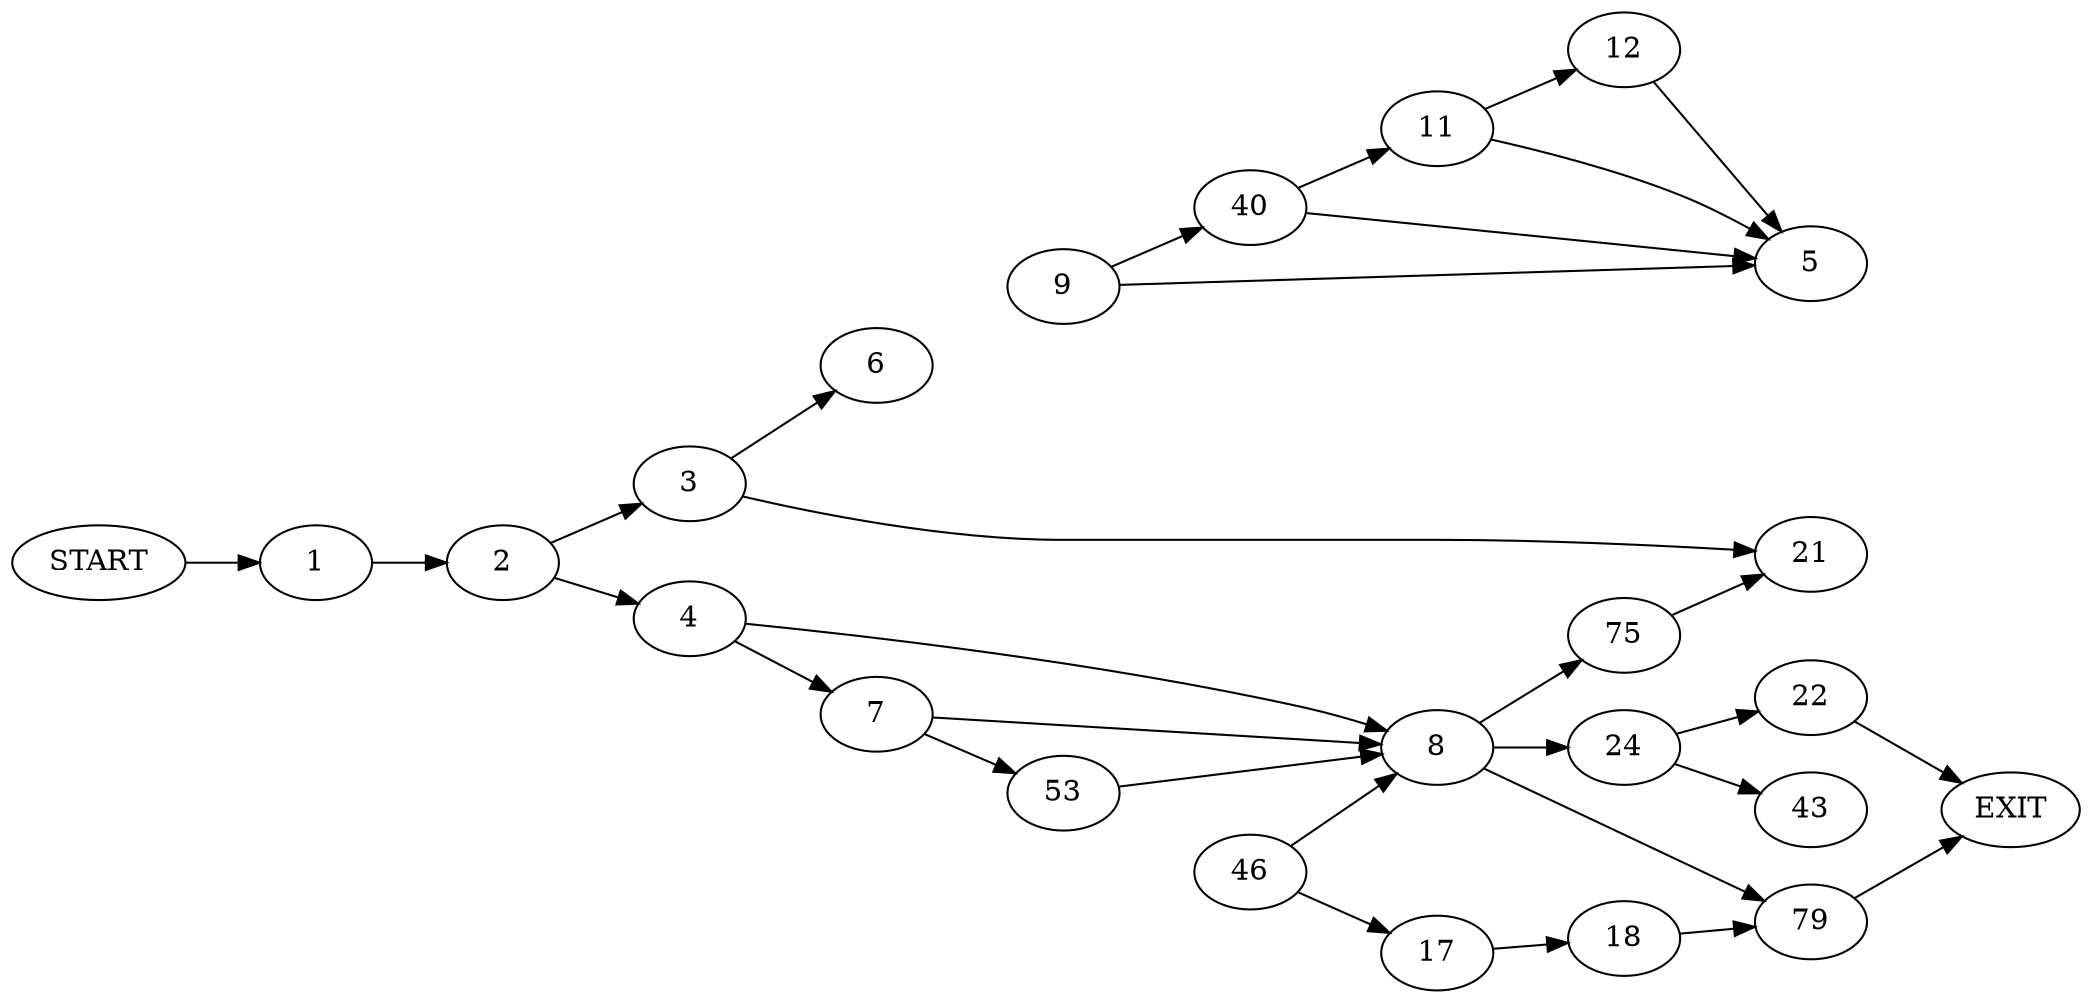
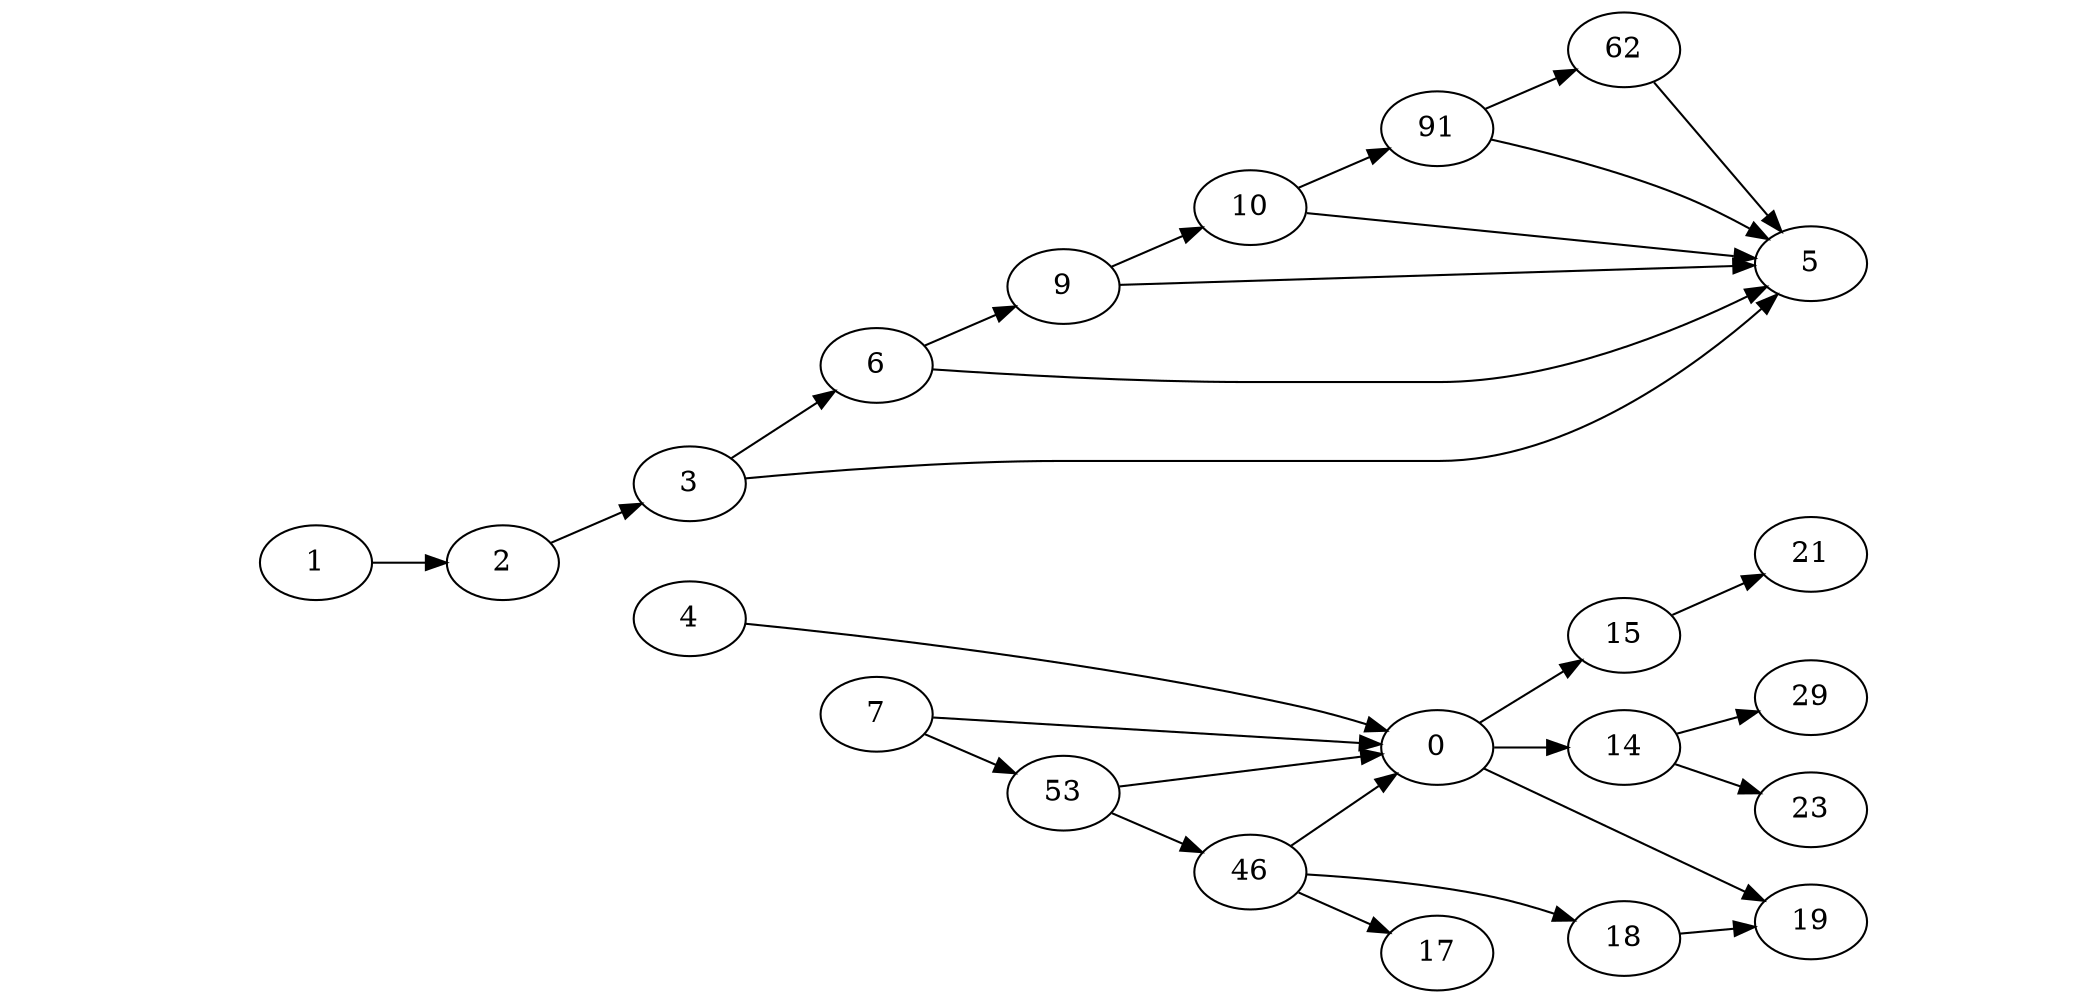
node "12": label "12" -> "62"
node "11": label "11" -> "91"
node "40": label "40" -> "10"
edge "6" -> "9": added
edge "6" -> "5": added
edge "3" -> "21": now "3" -> "5"
node "START": removed
edge "2" -> "4": removed
node "75": label "75" -> "15"
edge "4" -> "7": removed
node "22": label "22" -> "29"
node "8": label "8" -> "0"
node "24": label "24" -> "14"
node "43": label "43" -> "23"
node "EXIT": removed
edge "53" -> "46": added
node "79": label "79" -> "19"
edge "17" -> "18": now "46" -> "18"
